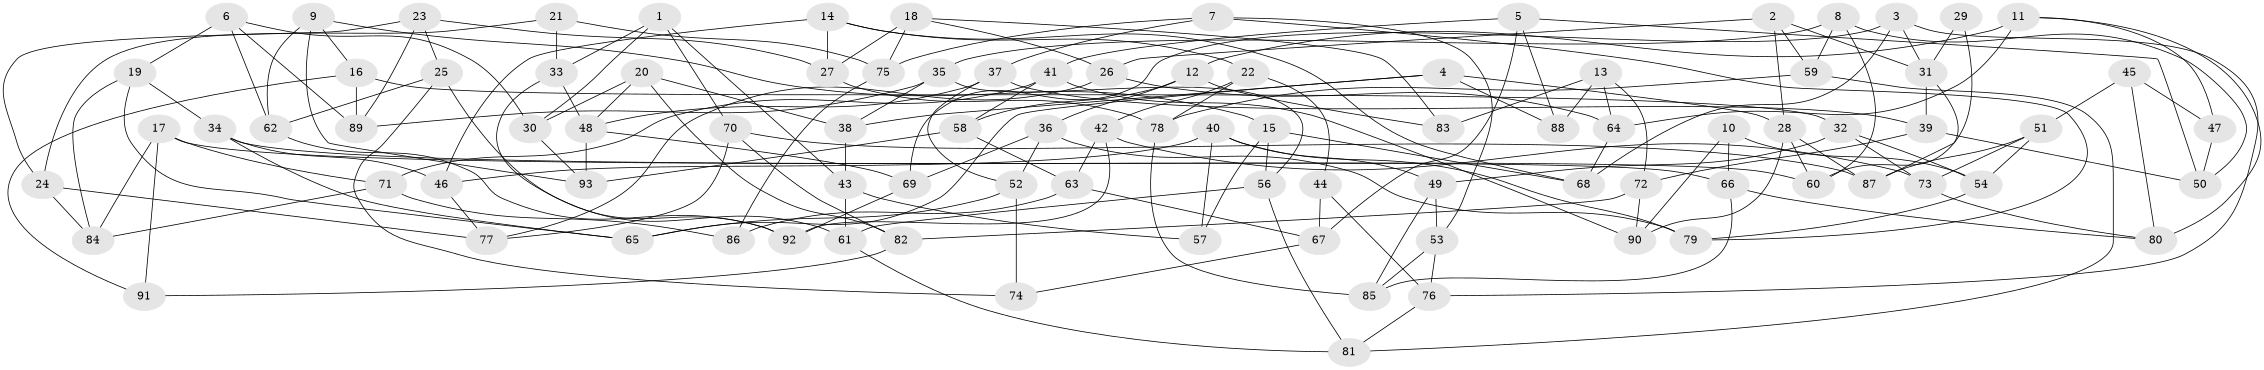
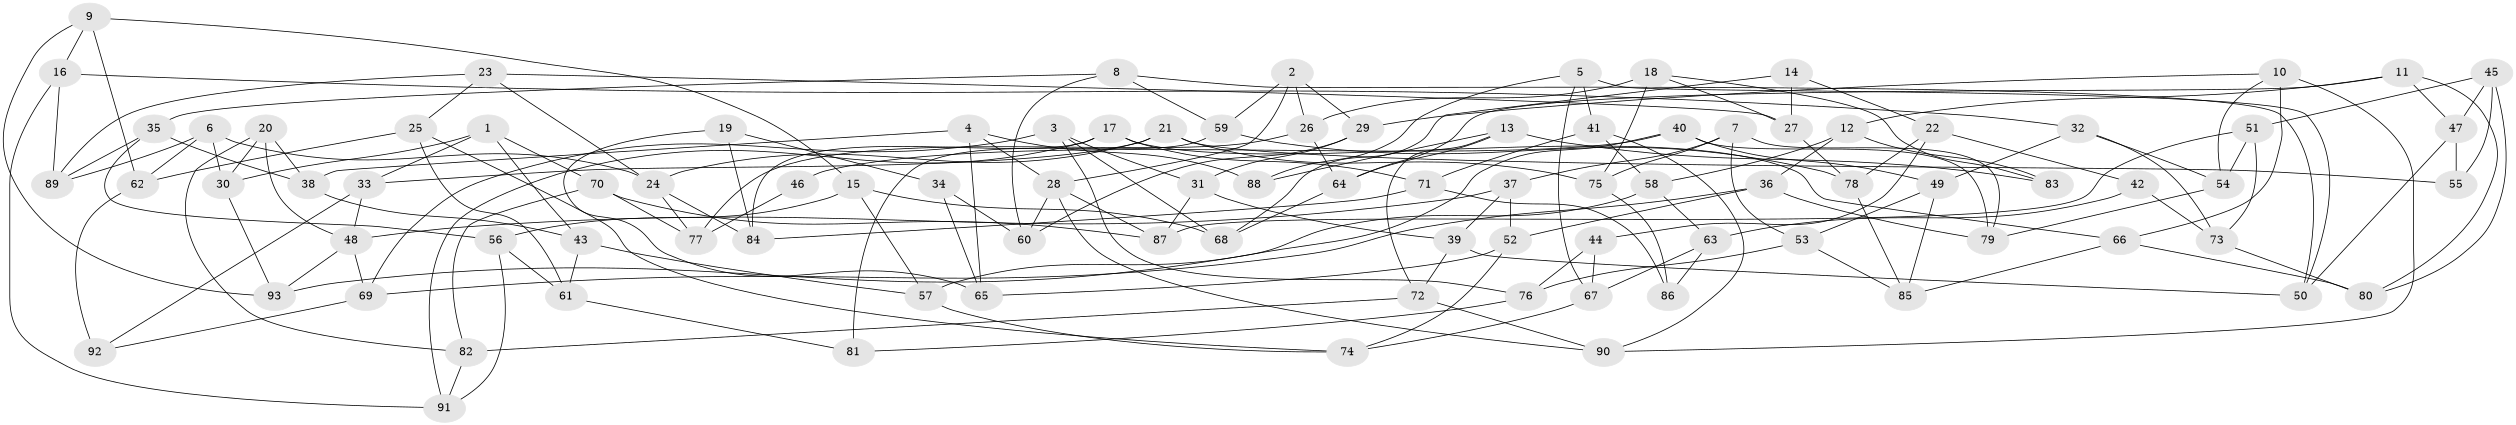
edge "14" -- "46": removed
edge "6" -- "19": now "6" -- "24"
edge "2" -- "31": now "2" -- "29"
edge "10" -- "29": added
edge "34" -- "46": removed
node "55": added
edge "42" -- "92": removed
edge "56" -- "81": now "56" -- "91"
edge "57" -- "74": added
